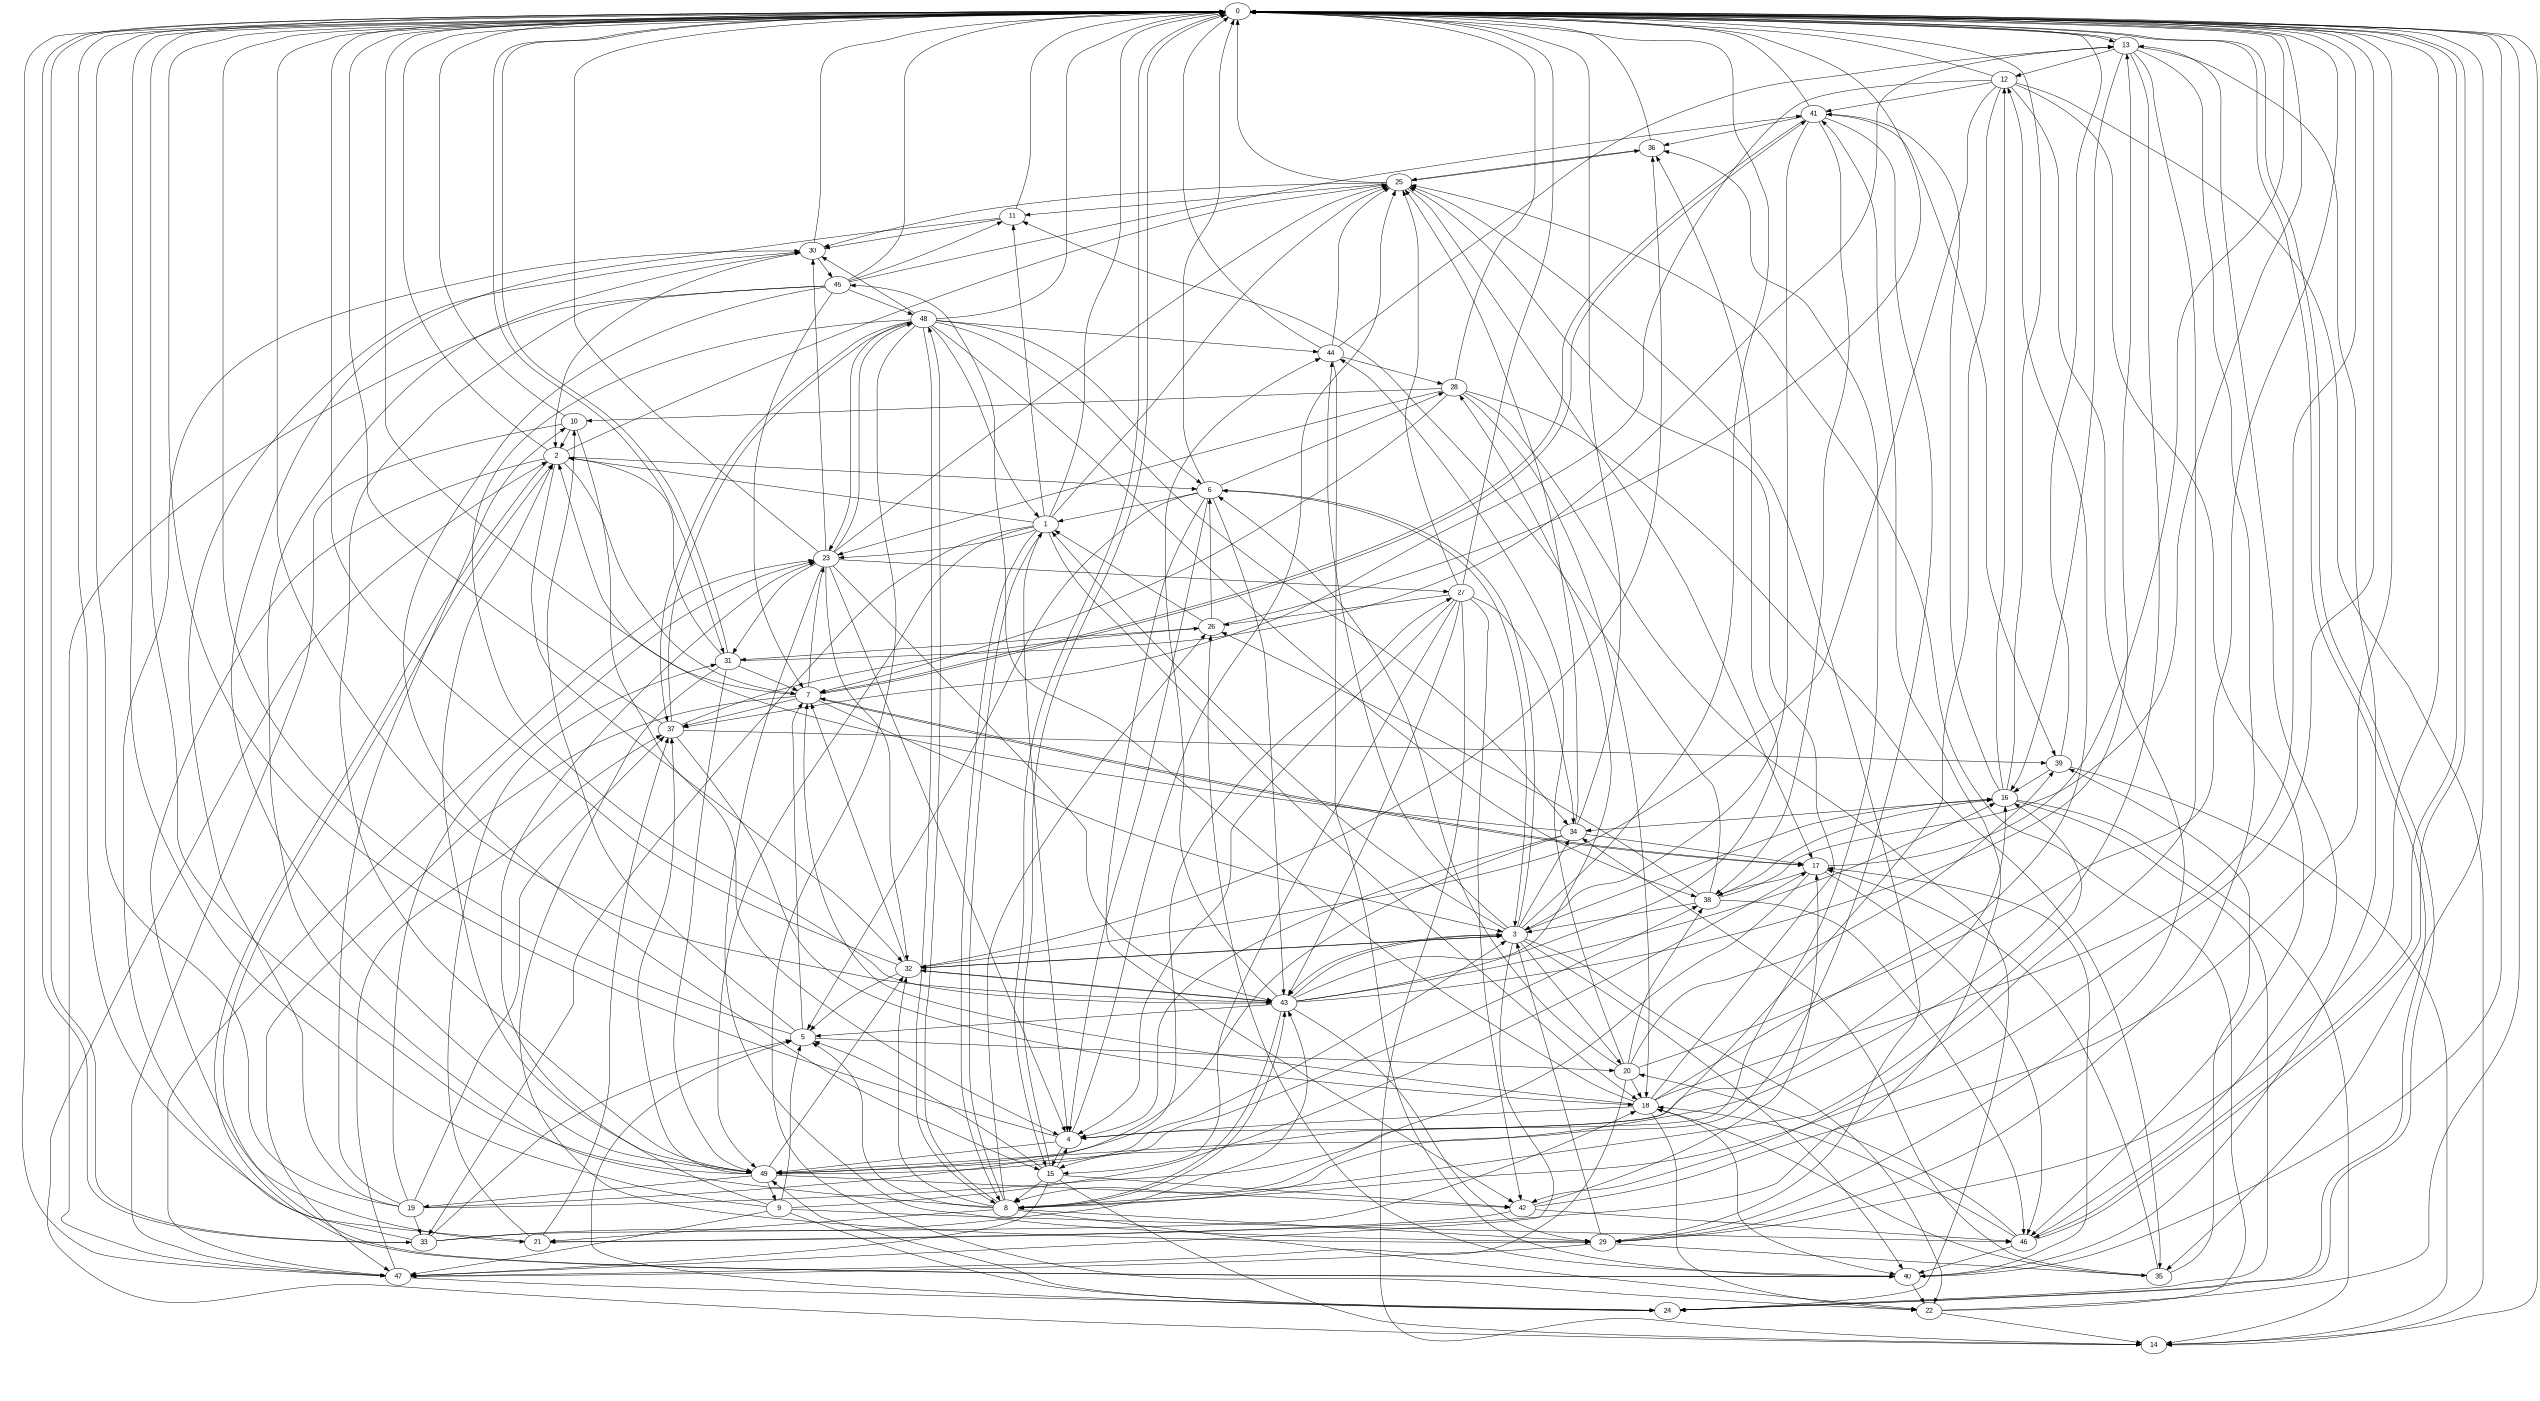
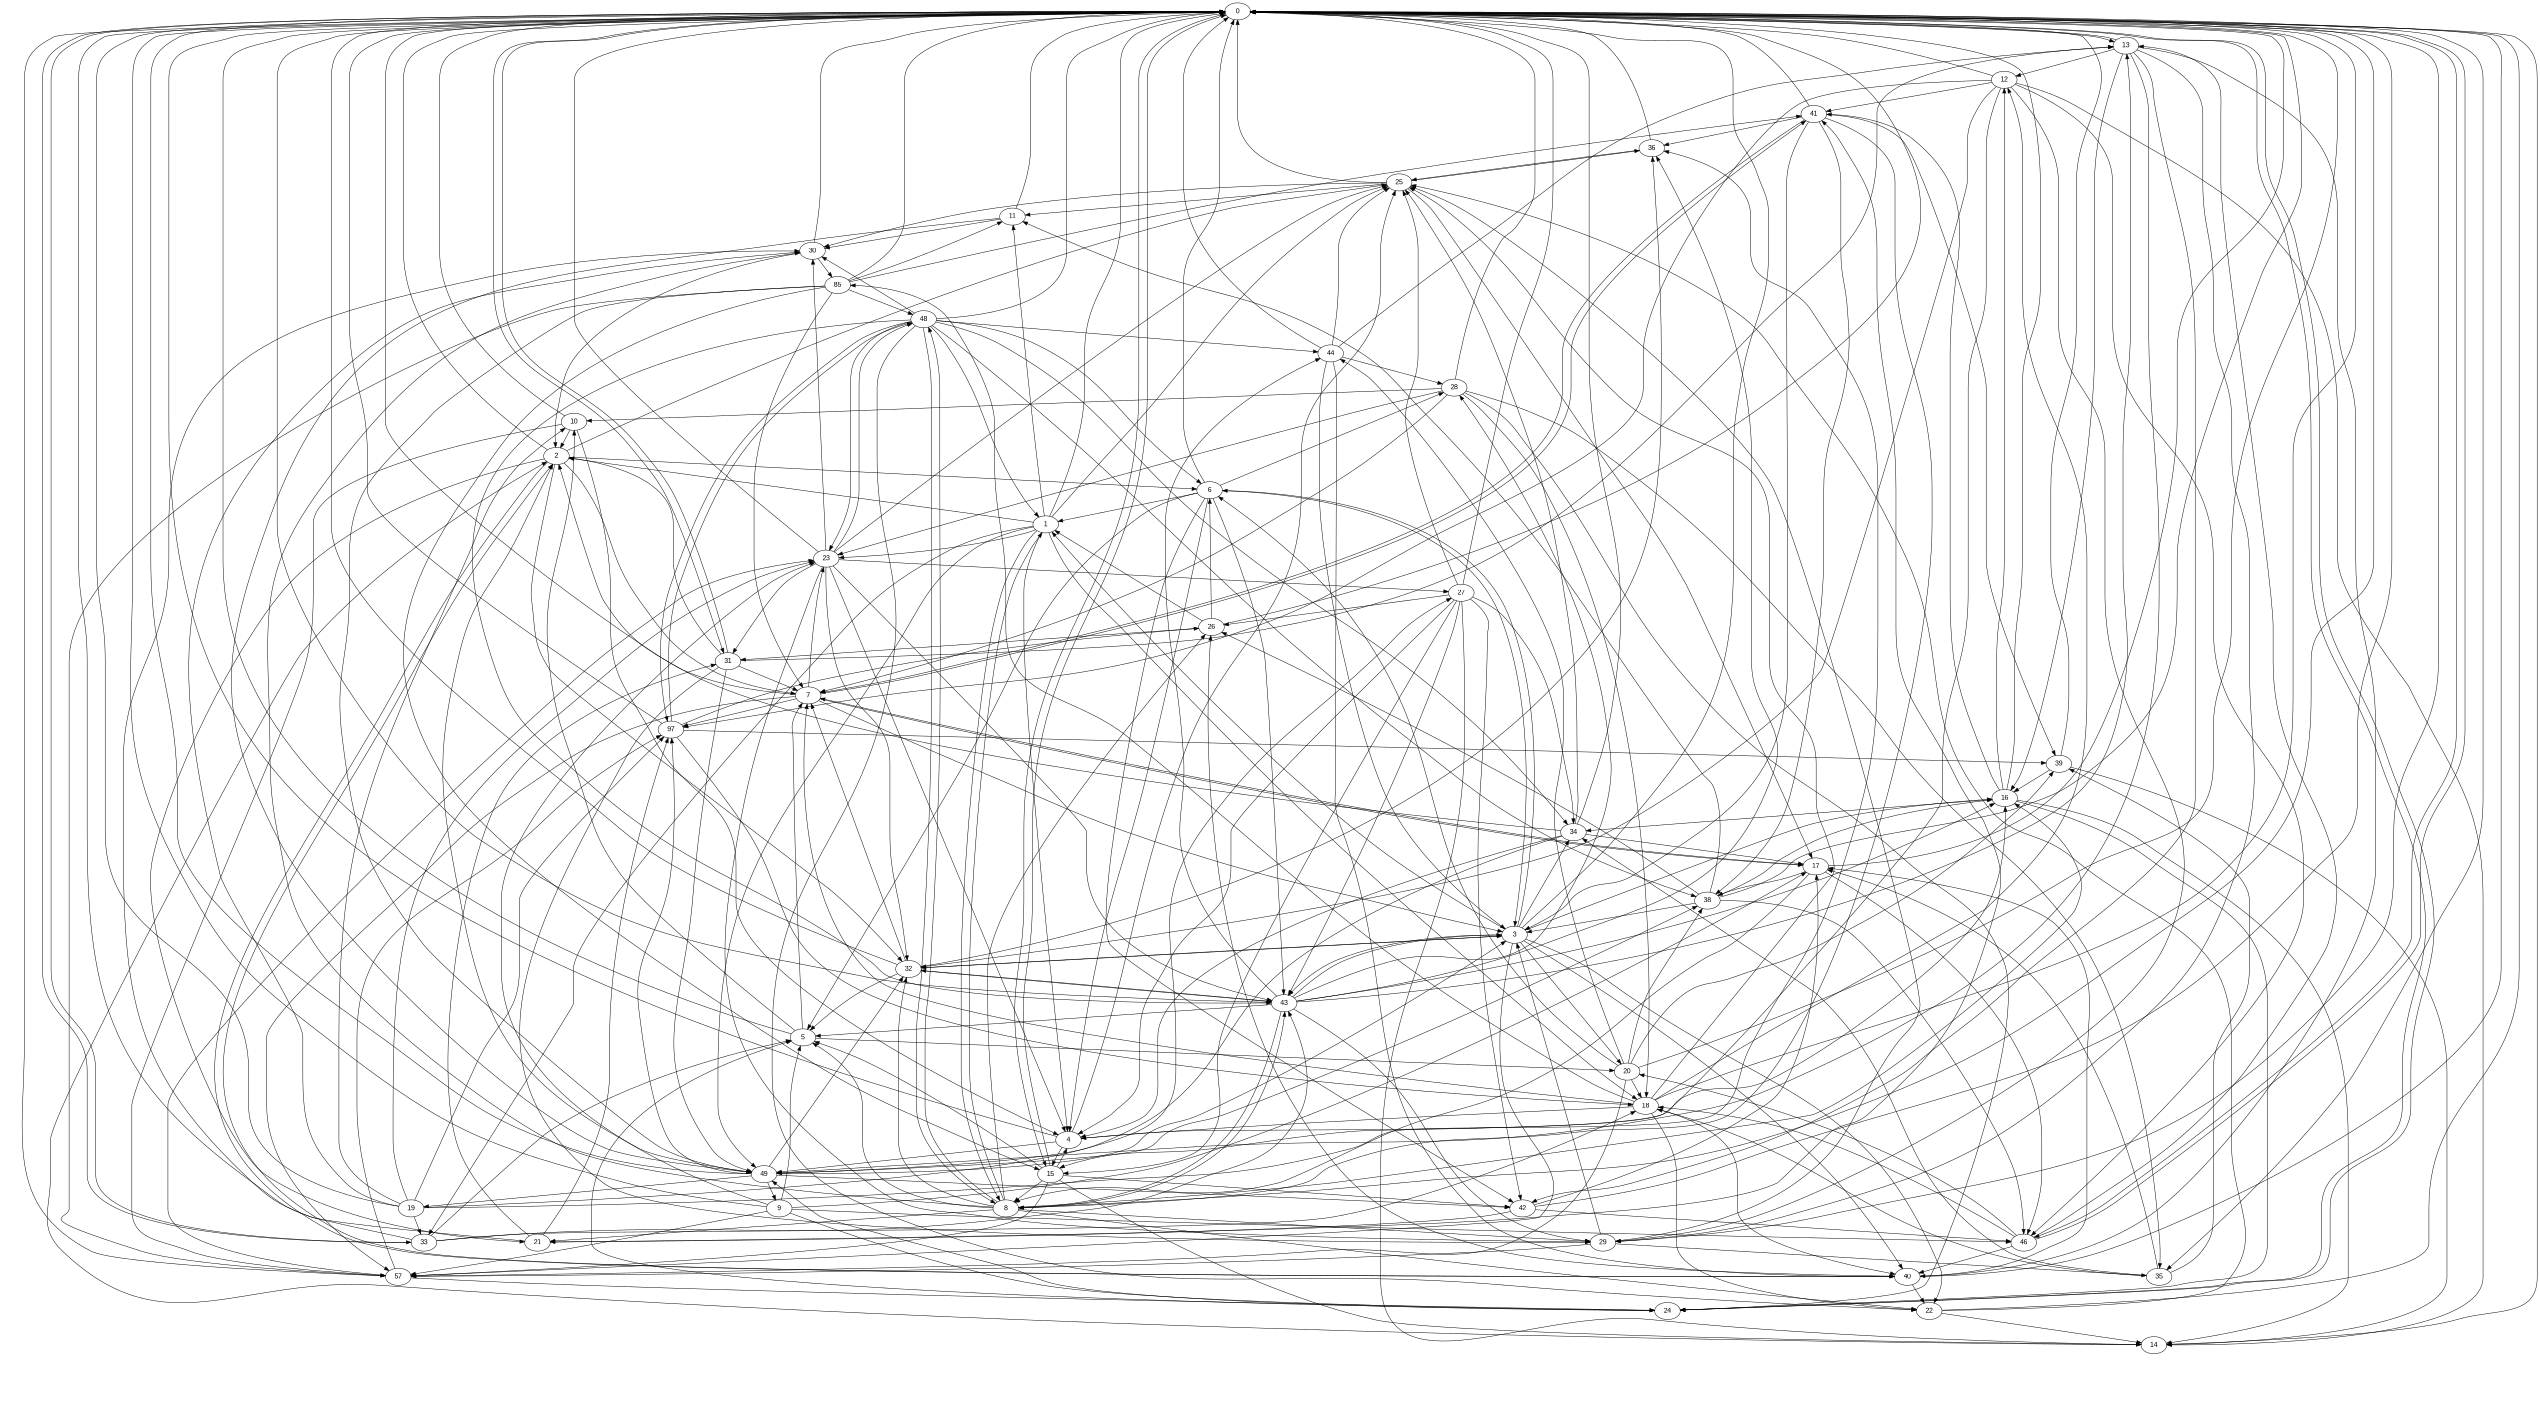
node "45": label "45" -> "85"
edge "3" -> "44": reversed
node "37": label "37" -> "97"
node "47": label "47" -> "57"
